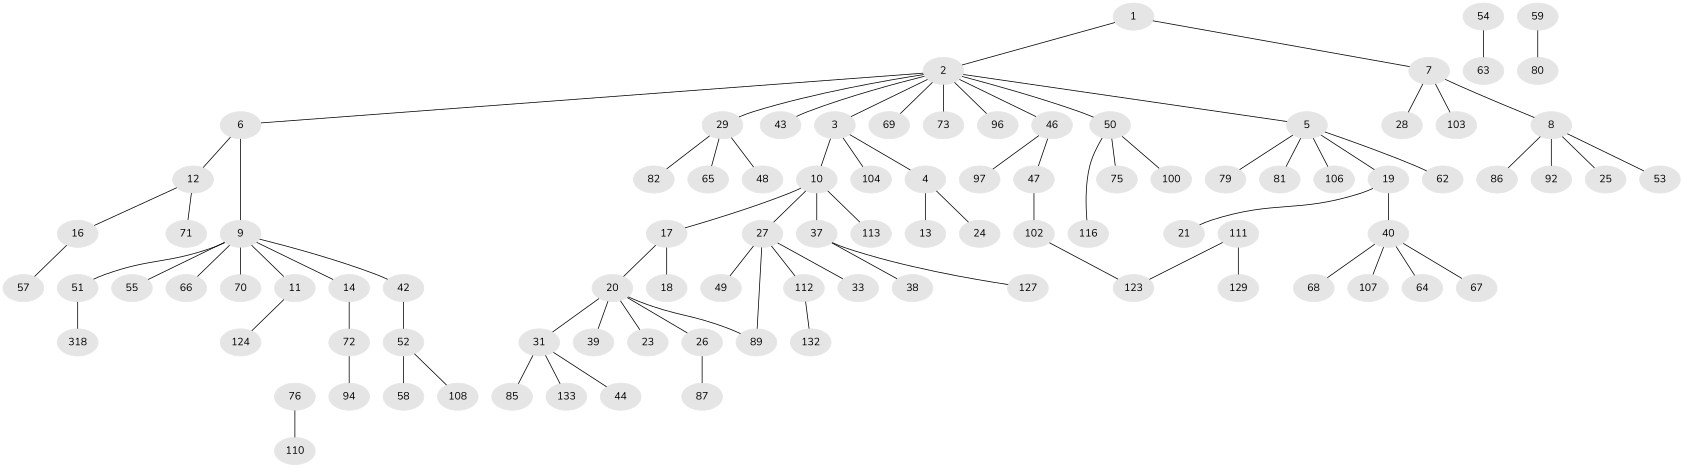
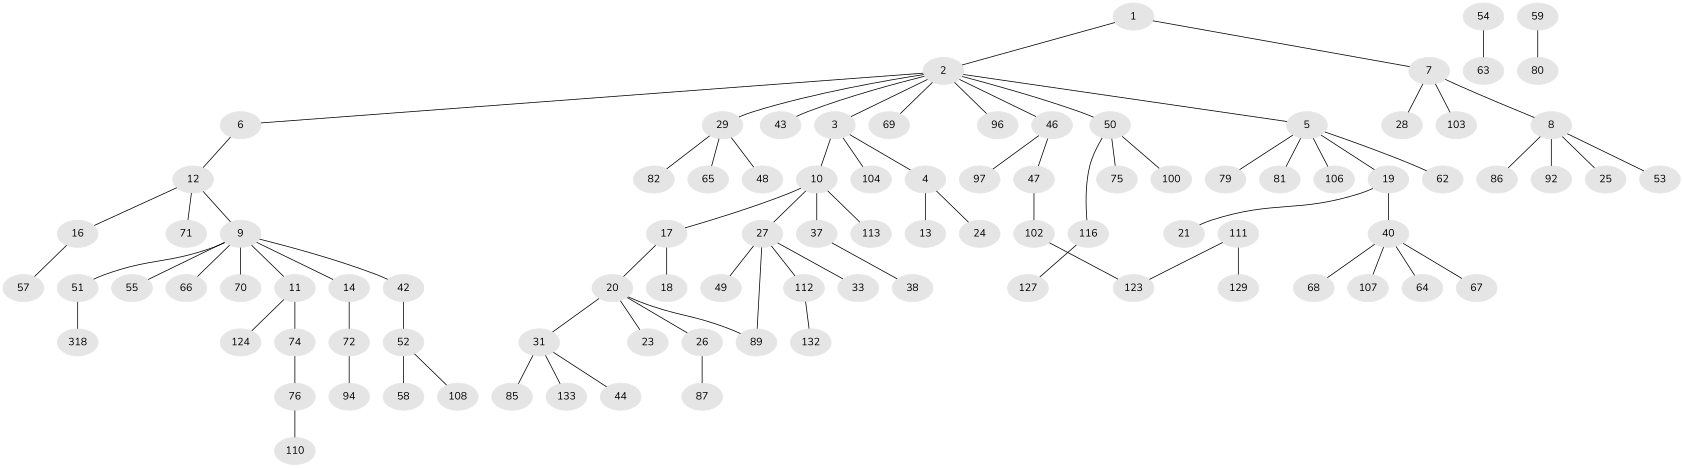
node "73": removed
edge "6" -- "9": now "12" -- "9"
edge "37" -- "127": now "116" -- "127"
node "74": added
node "39": removed
